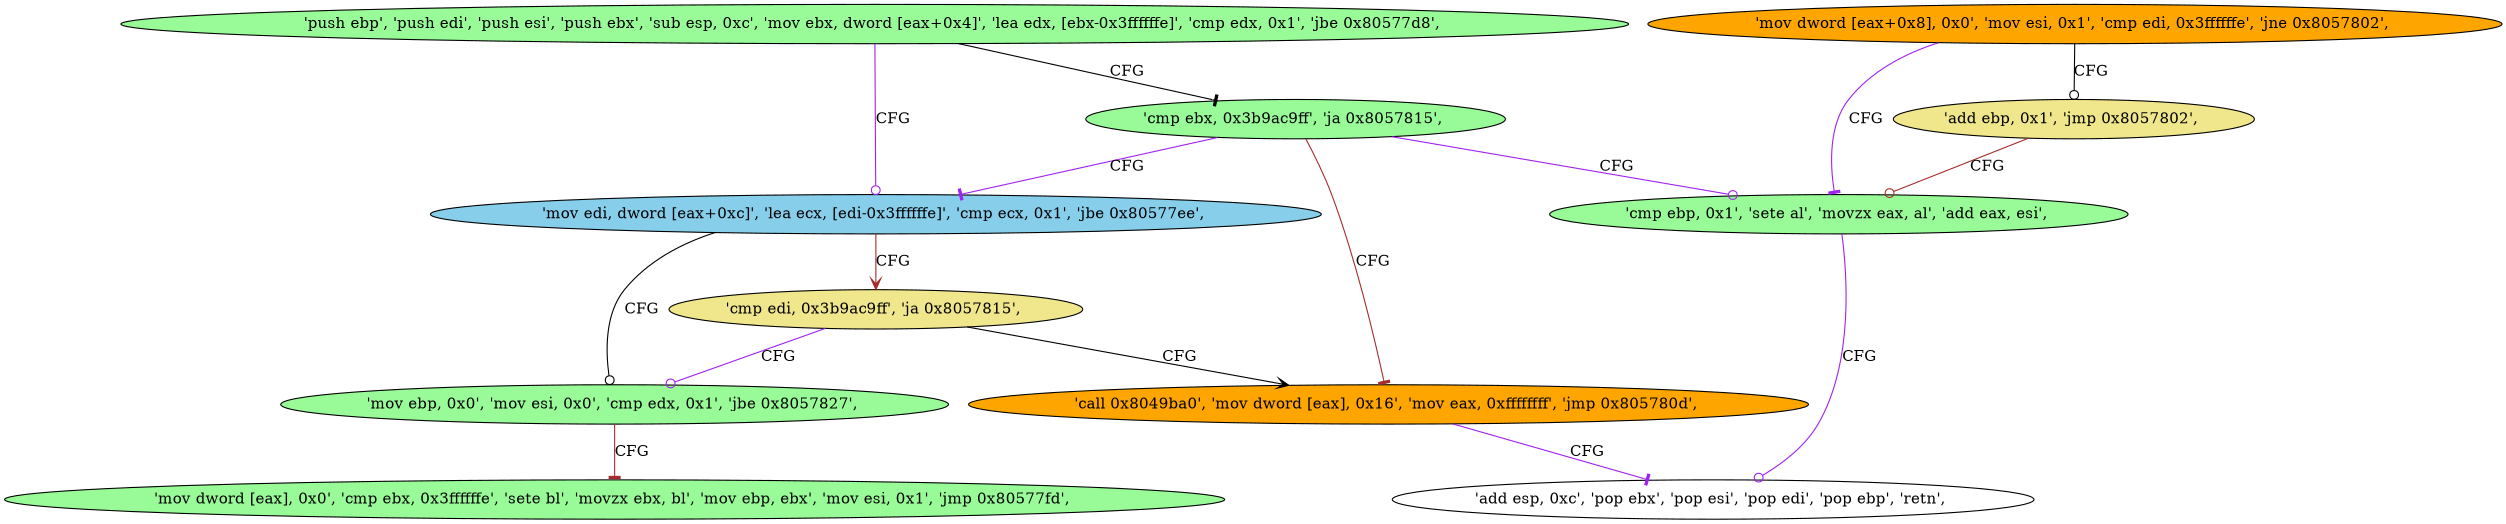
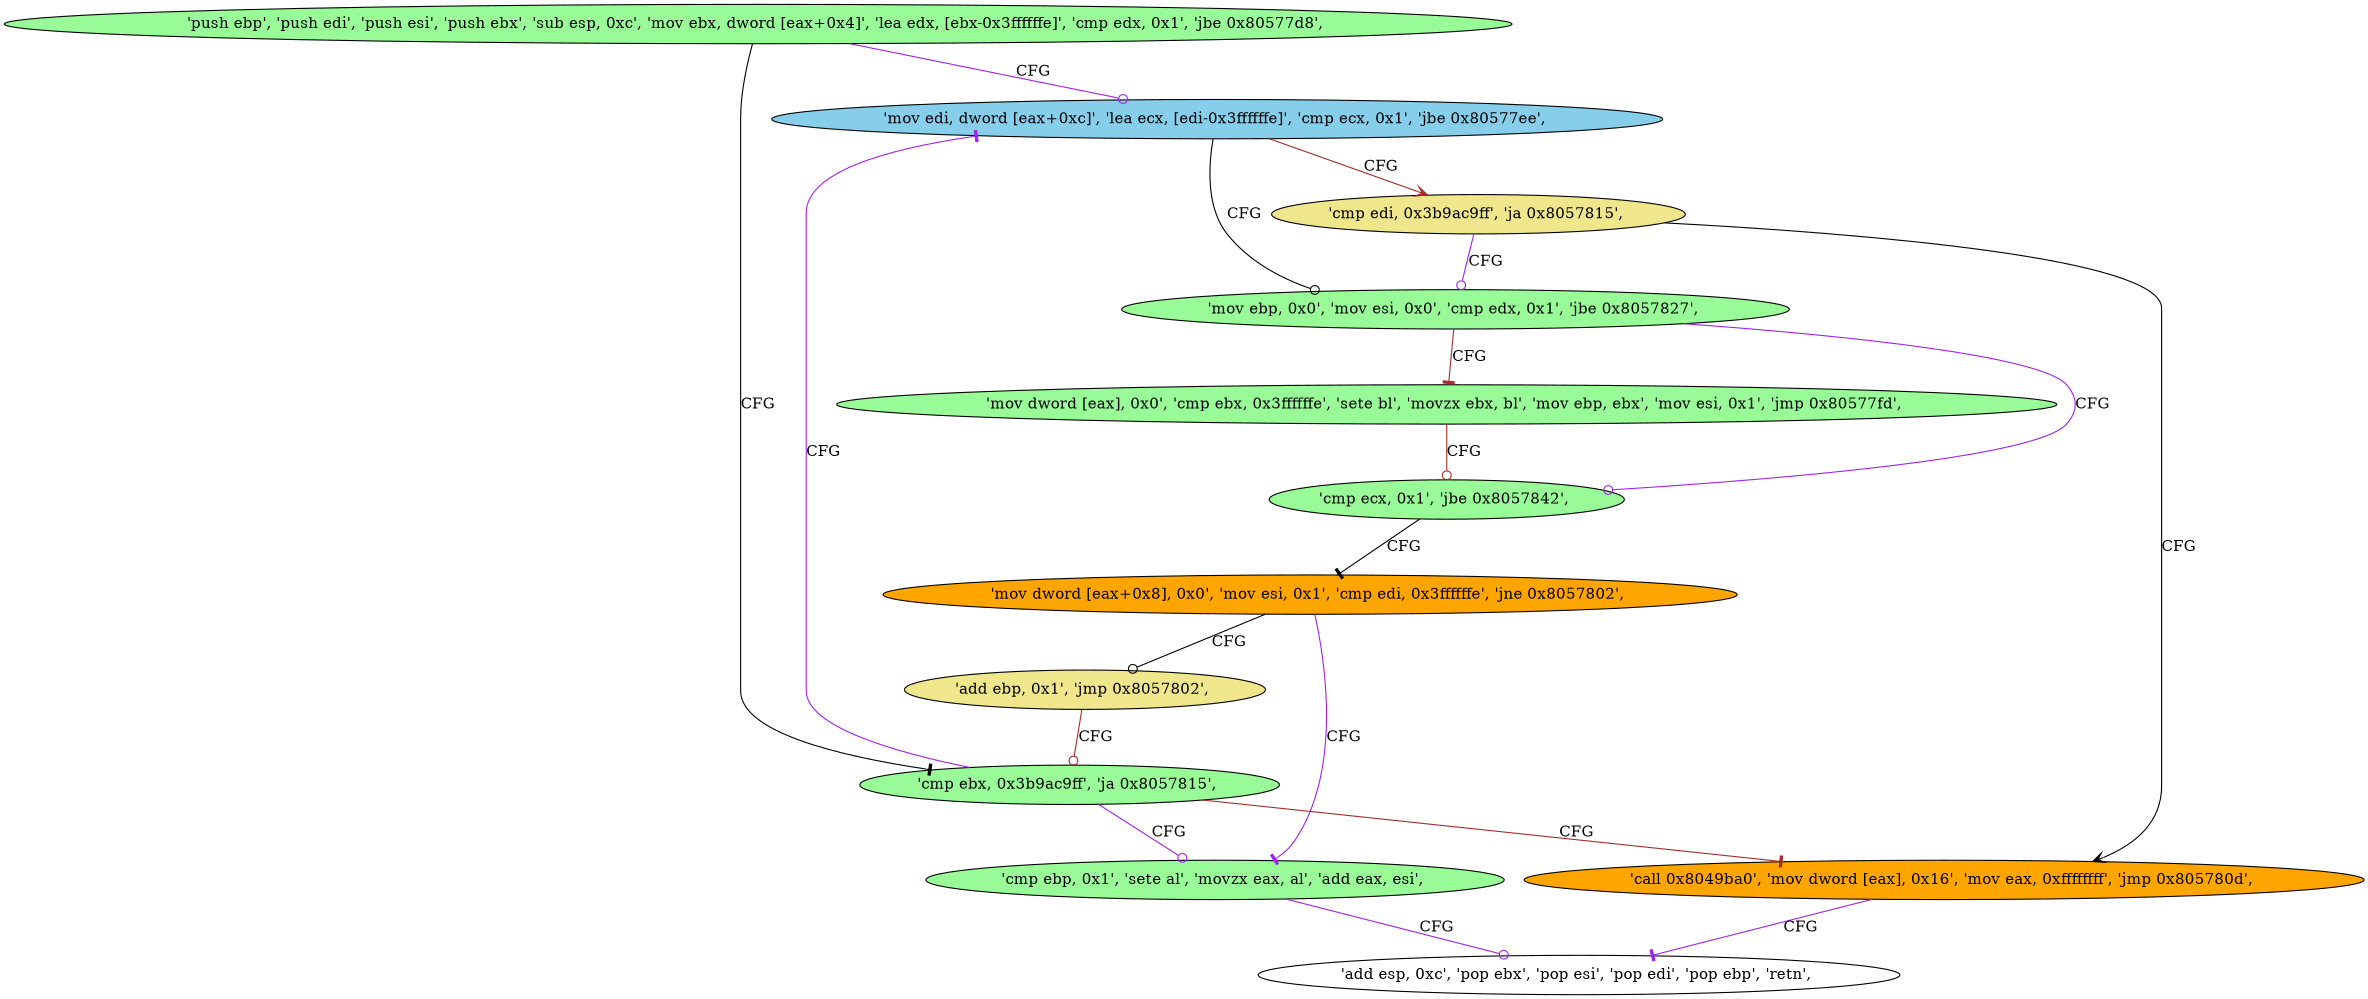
edge "'add ebp, 0x1', 'jmp 0x8057802'," -> "'cmp ebp, 0x1', 'sete al', 'movzx eax, al', 'add eax, esi',": now "'add ebp, 0x1', 'jmp 0x8057802'," -> "'cmp ebx, 0x3b9ac9ff', 'ja 0x8057815',"
node "'cmp ecx, 0x1', 'jbe 0x8057842',": added
